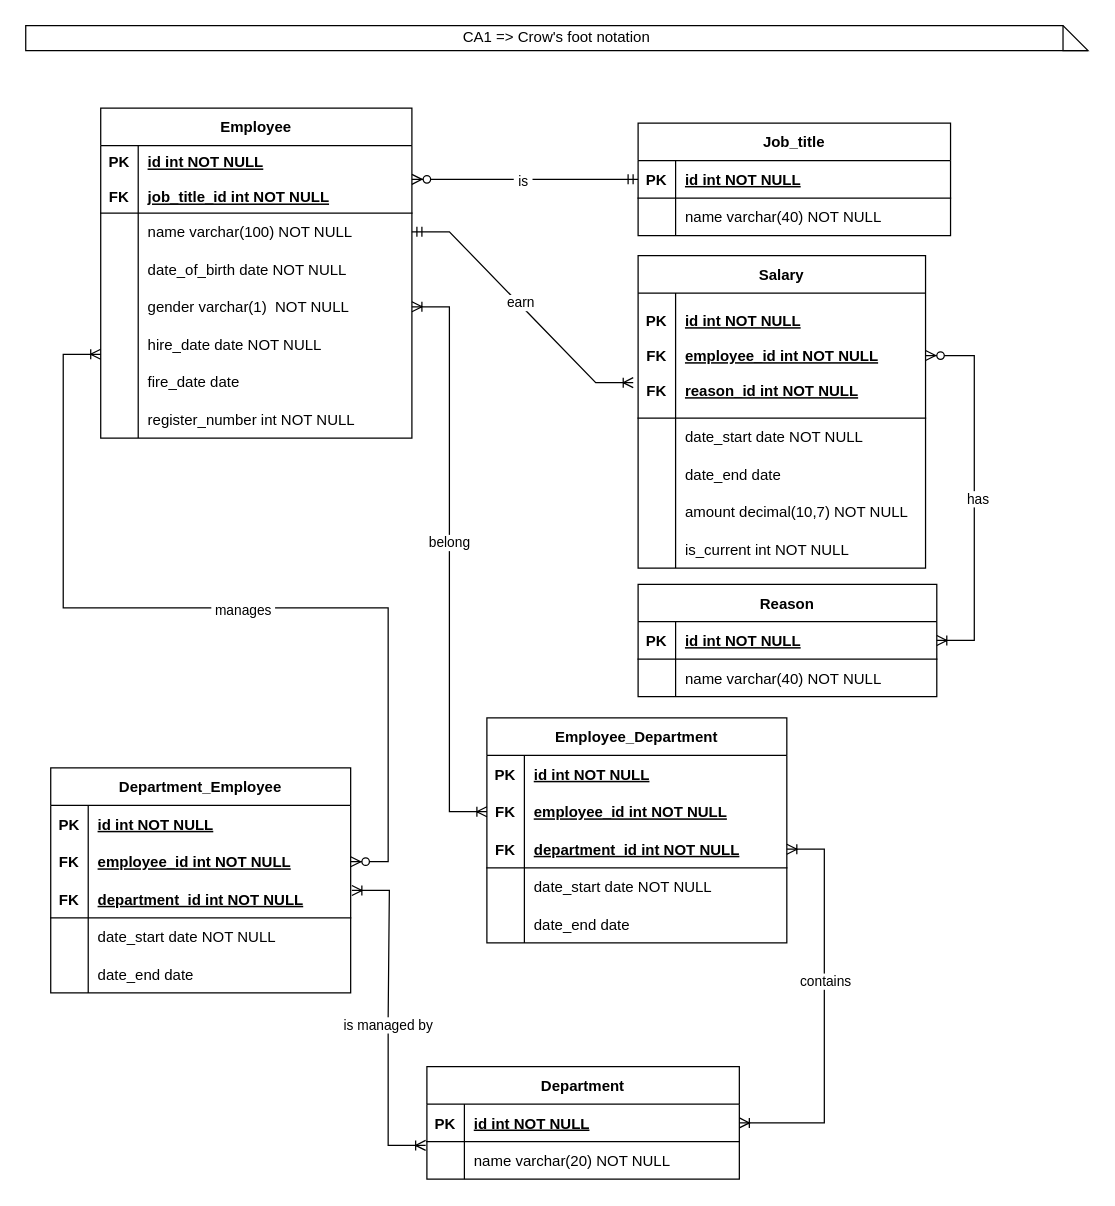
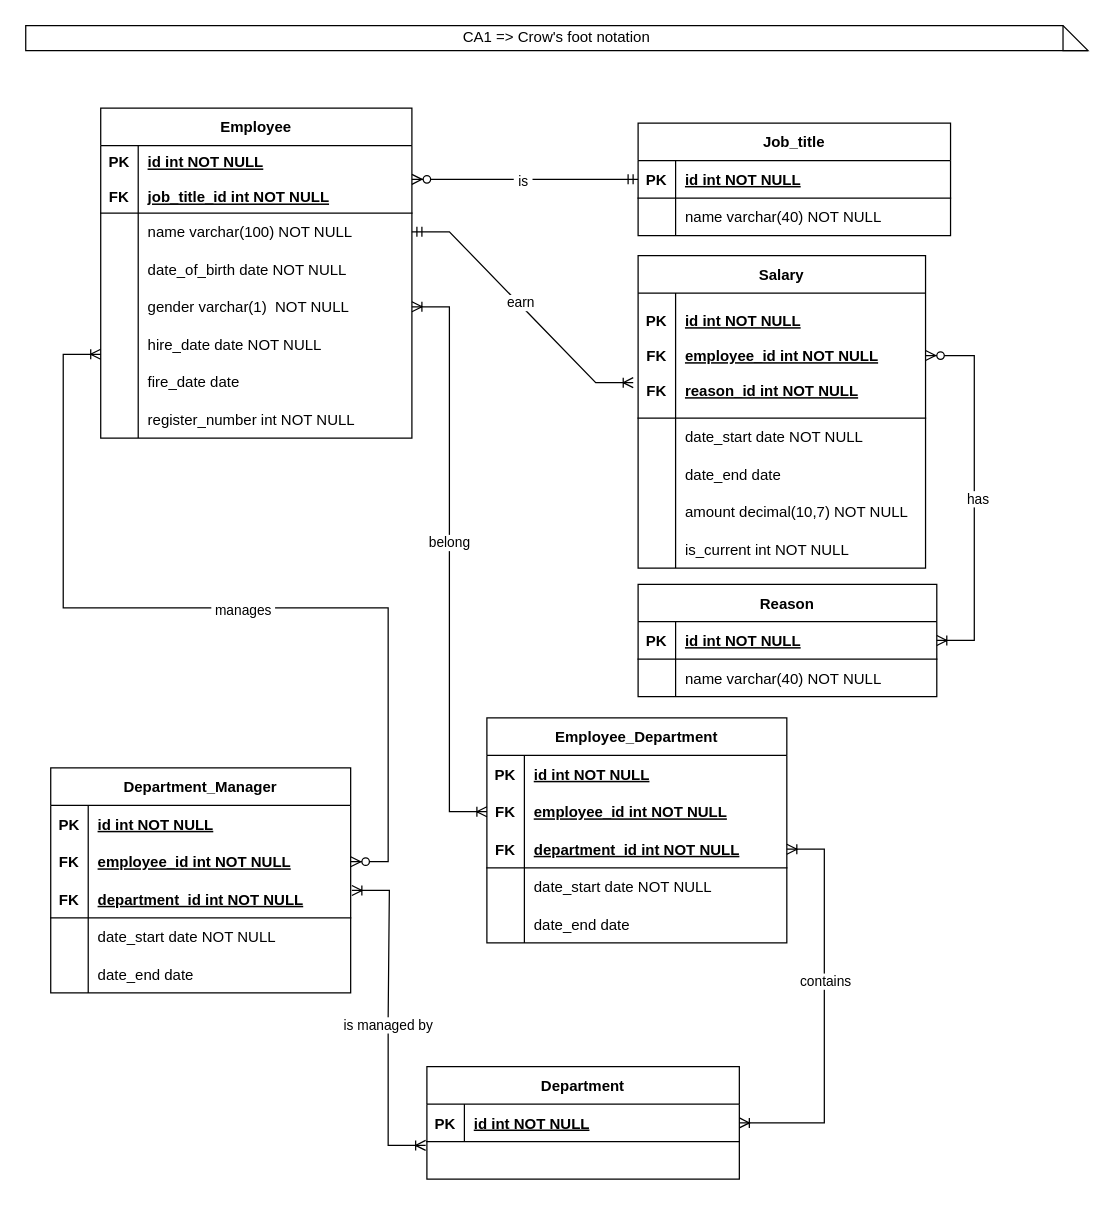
node "Department_Employee": label "Department_Employee" -> "Department_Manager"
node "name varchar(20) NOT NULL": removed
